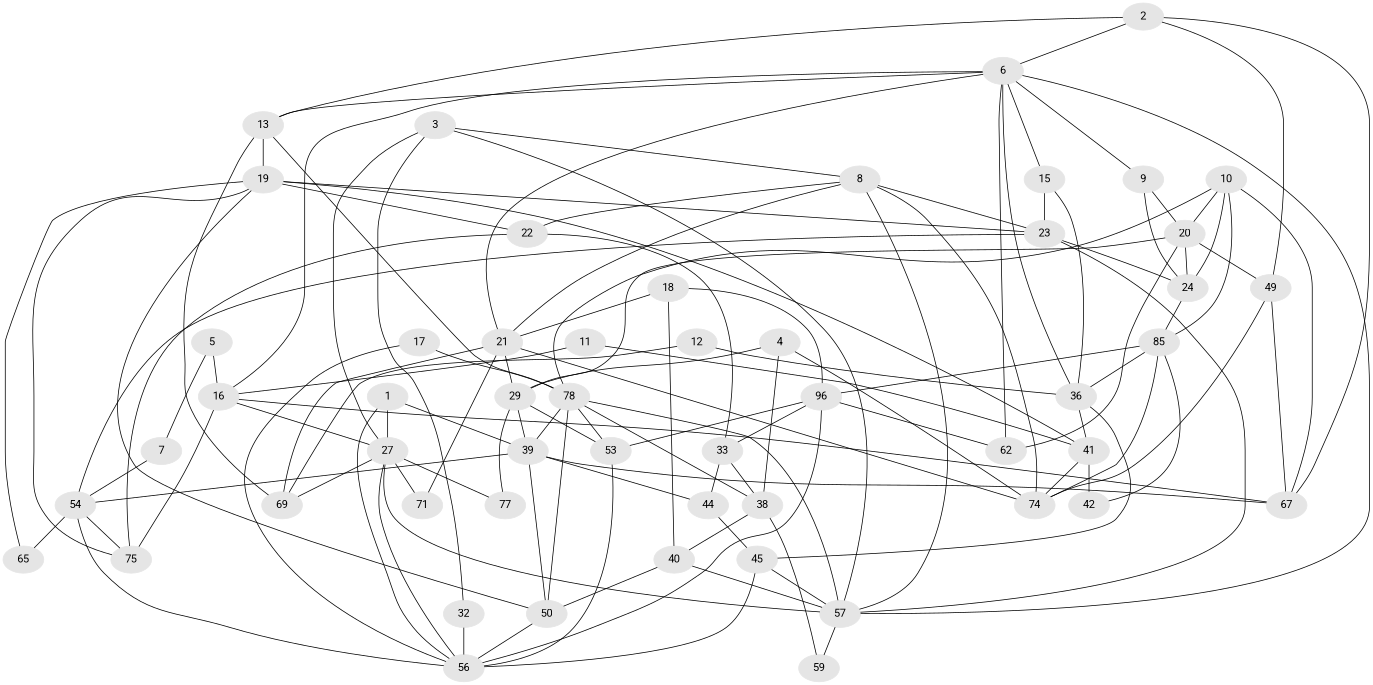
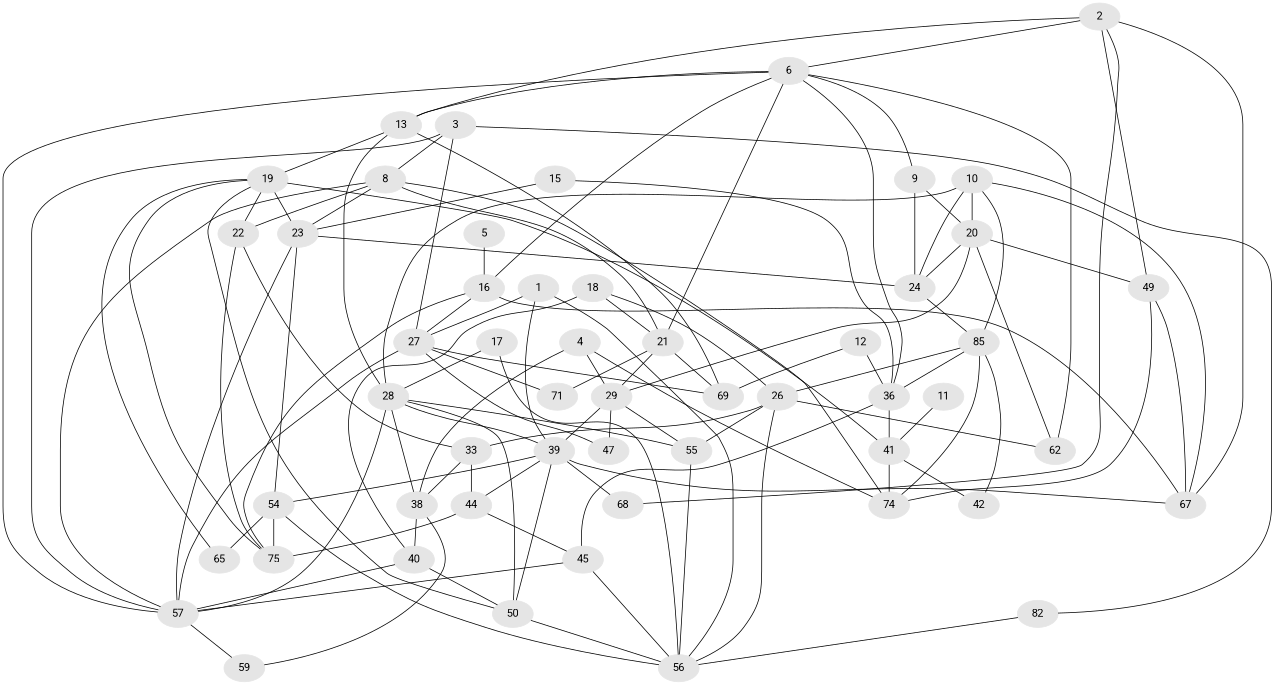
edge "6" -- "15": removed
edge "11" -- "16": removed
node "78": label "78" -> "28"
node "96": label "96" -> "26"
edge "21" -- "74": removed
node "7": removed
node "53": label "53" -> "55"
node "77": label "77" -> "47"
node "68": added
edge "44" -- "75": added
edge "27" -- "56": removed
node "32": label "32" -> "82"
